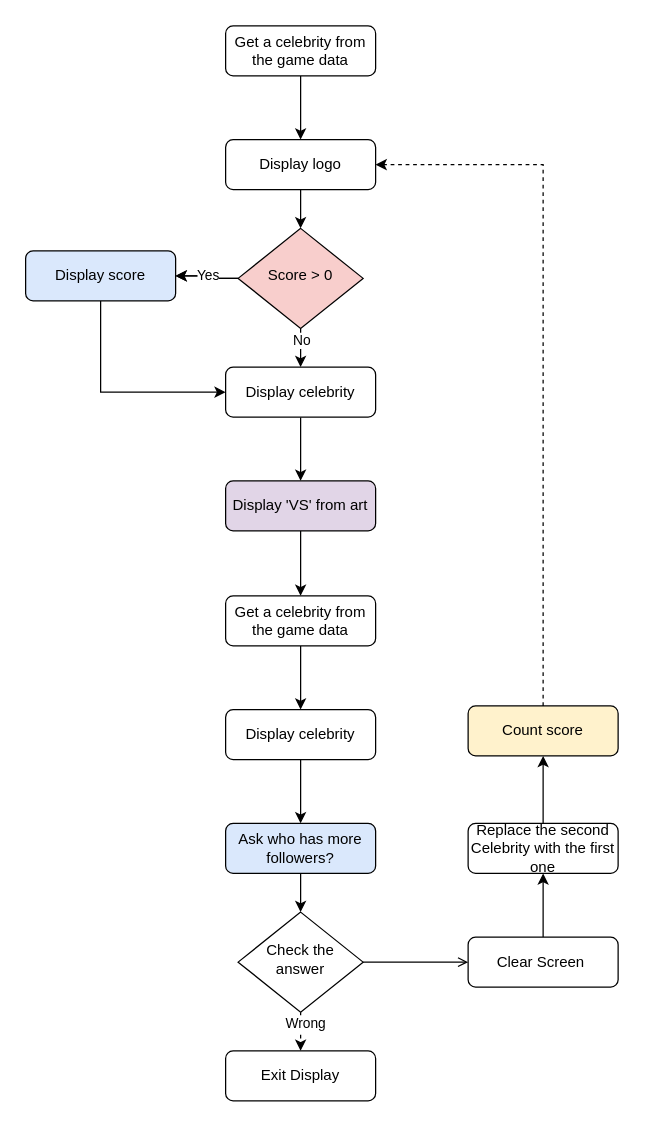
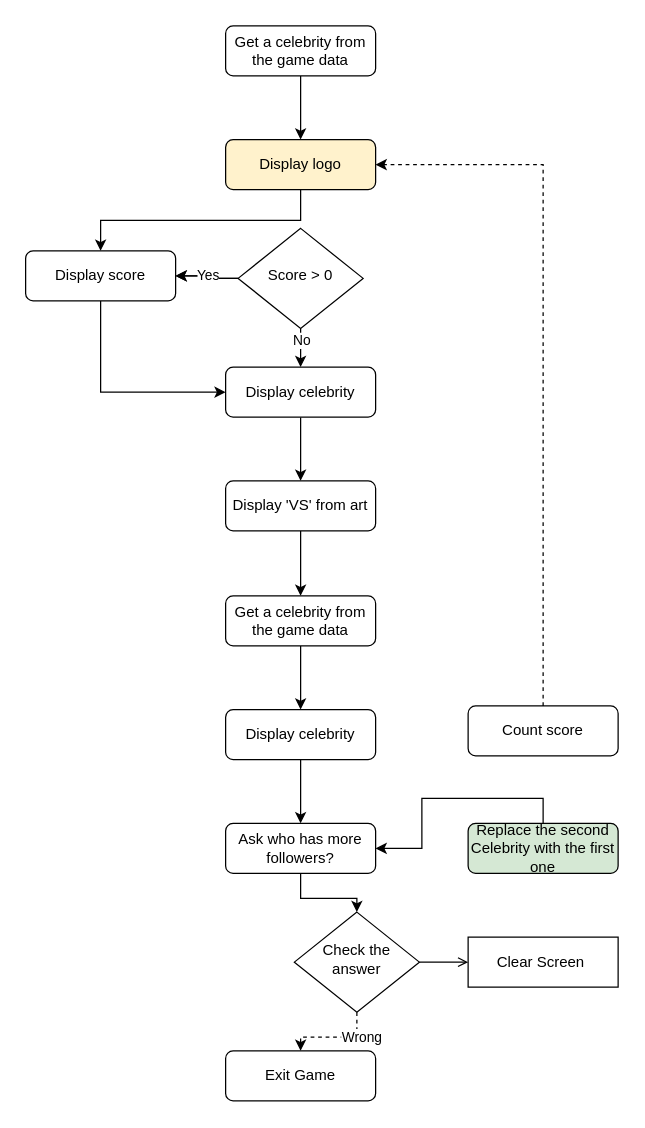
node "Display logo": fillcolor #ffffff -> #fff2cc
edge "Display logo" -> "Score > 0": now "Display logo" -> "Display score"
node "Display score": fillcolor #dae8fc -> #ffffff
node "Score > 0": fillcolor #f8cecc -> #ffffff
node "Display 'VS' from art": fillcolor #e1d5e7 -> #ffffff
node "Count score": fillcolor #fff2cc -> #ffffff
edge "Replace the second Celebrity with the first one" -> "Count score": now "Replace the second Celebrity with the first one" -> "Ask who has more followers?"
node "Ask who has more followers?": fillcolor #dae8fc -> #ffffff
node "Replace the second Celebrity with the first one": fillcolor #ffffff -> #d5e8d4
edge "Clear Screen" -> "Replace the second Celebrity with the first one": removed
node "Check the answer": moved (301, 962) -> (357, 962)
node "Clear Screen": shape rounded rectangle -> rectangle
node "Exit Display": label "Exit Display" -> "Exit Game"
